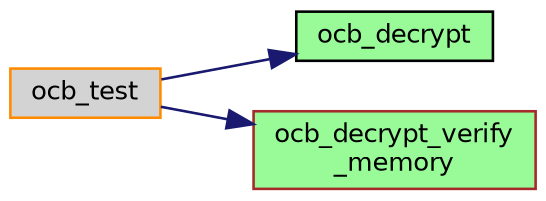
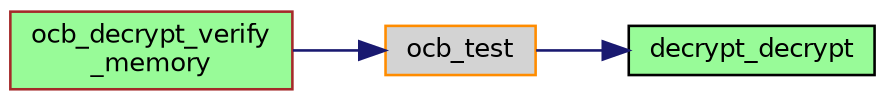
node "ocb_decrypt": label "ocb_decrypt" -> "decrypt_decrypt"
edge "ocb_test" -> "ocb_decrypt_verify _memory": reversed
